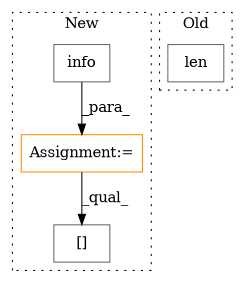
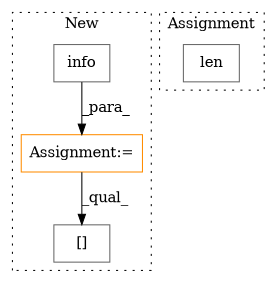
cluster "Old": label "Old" -> "Assignment"
